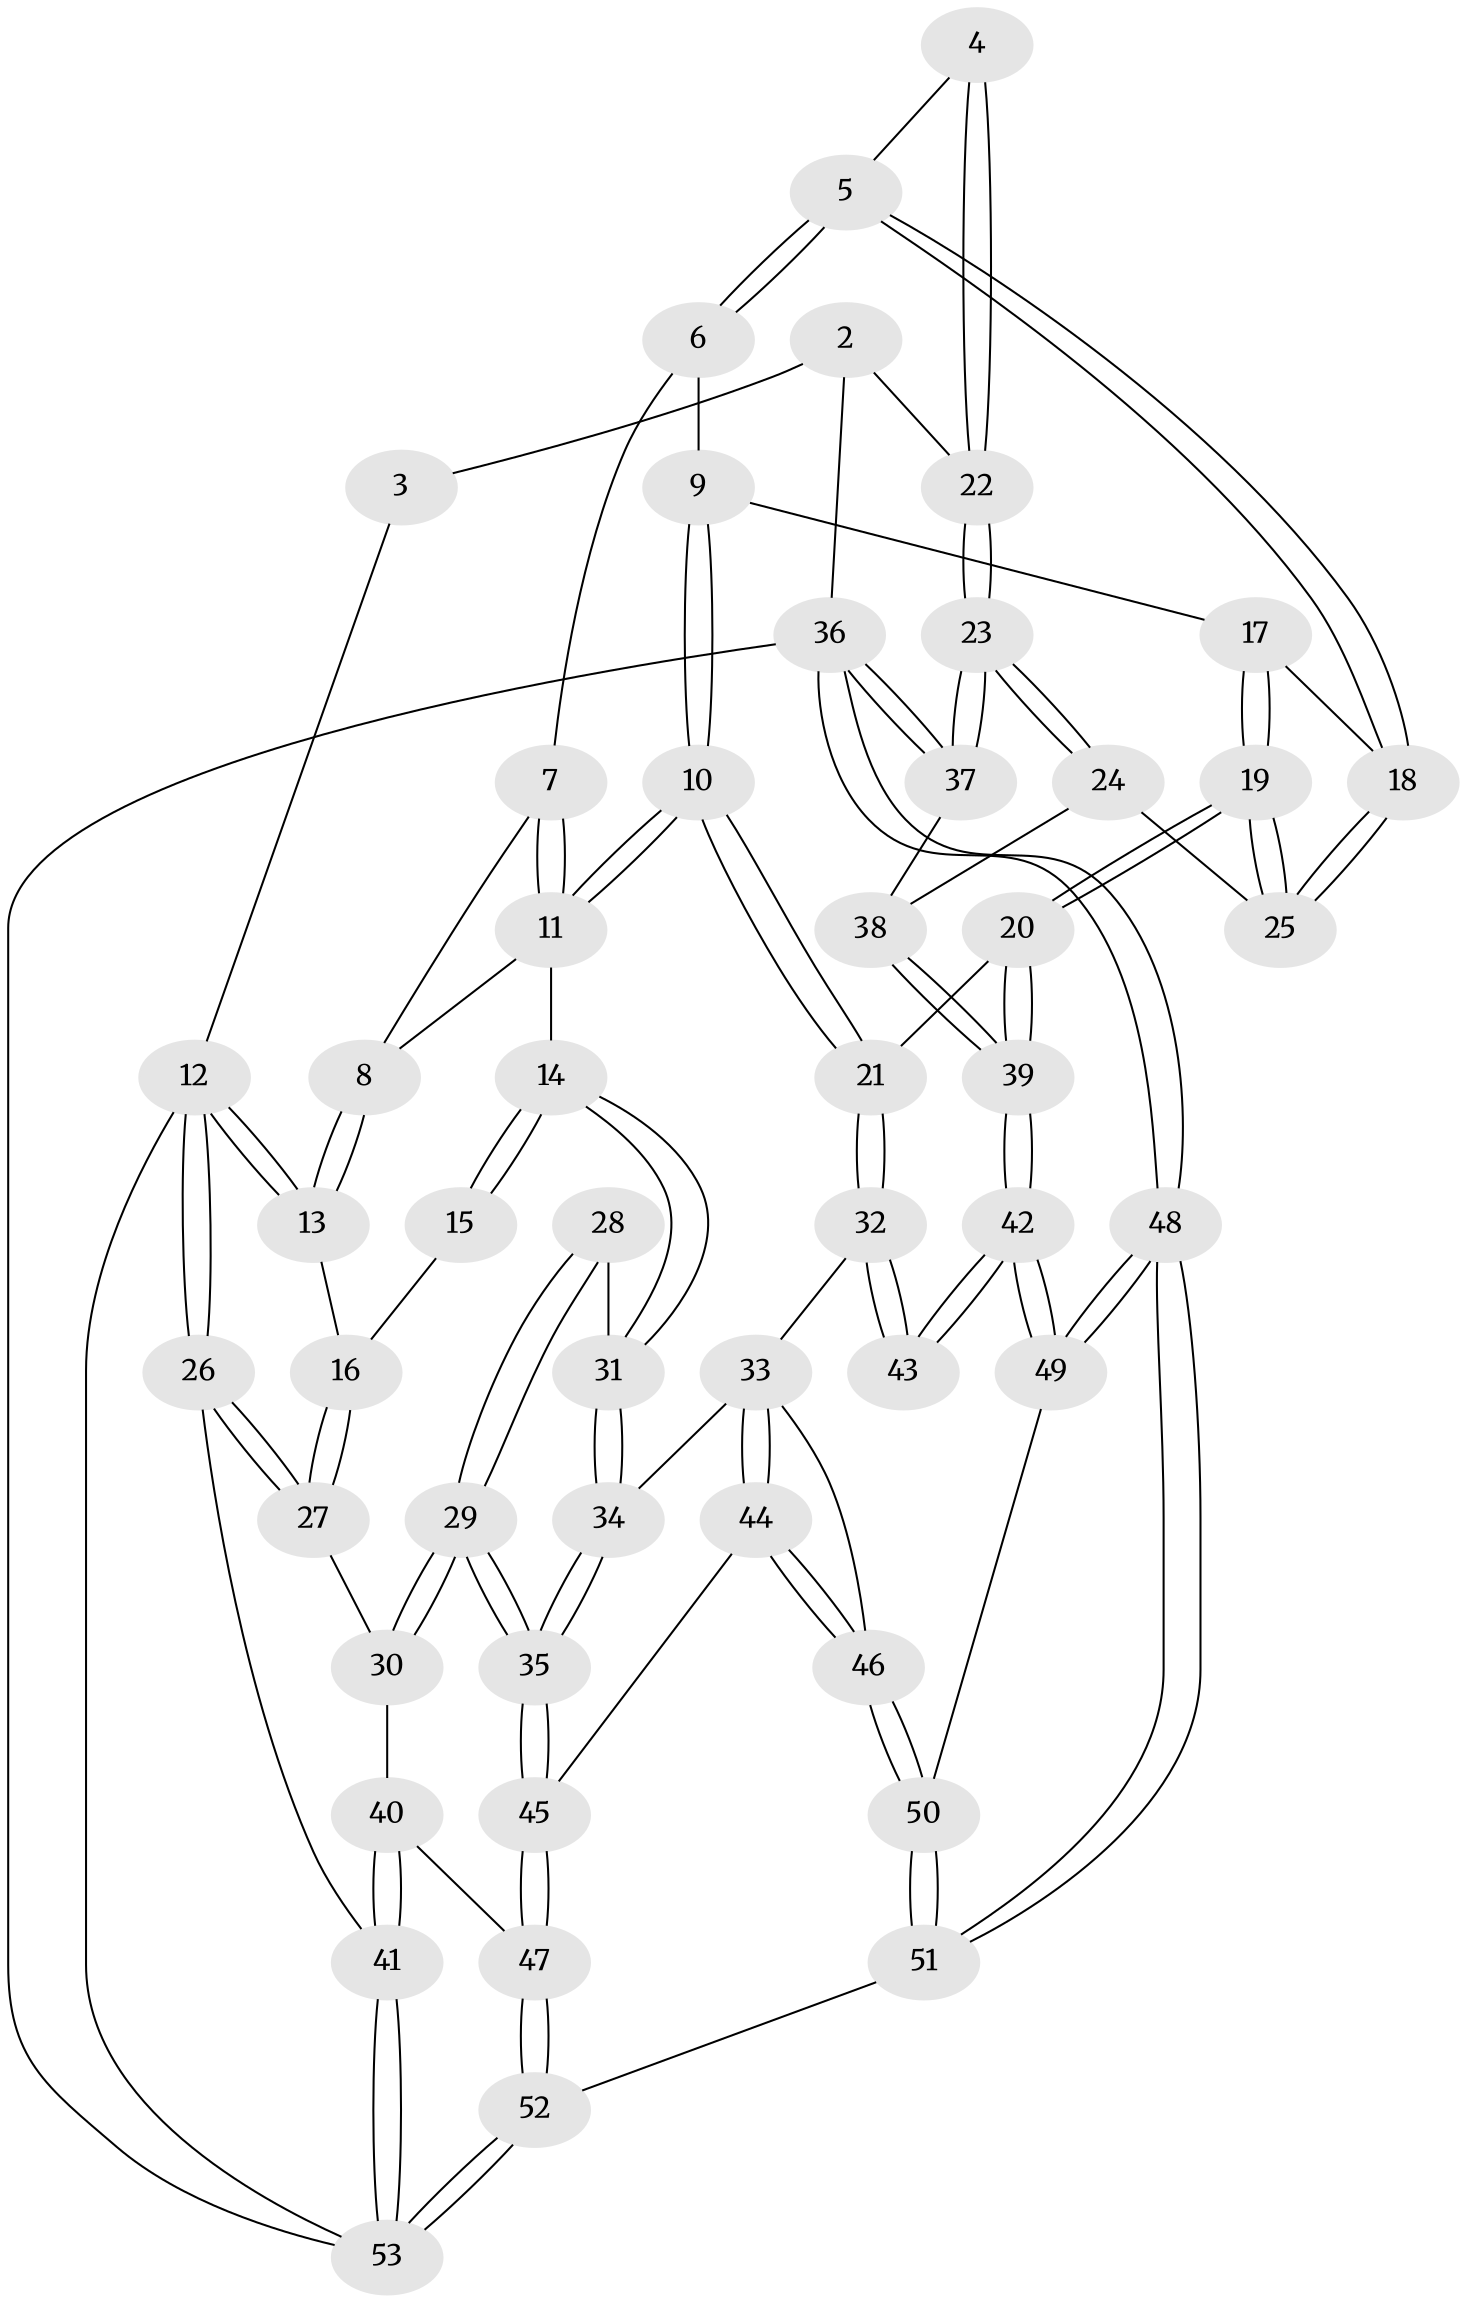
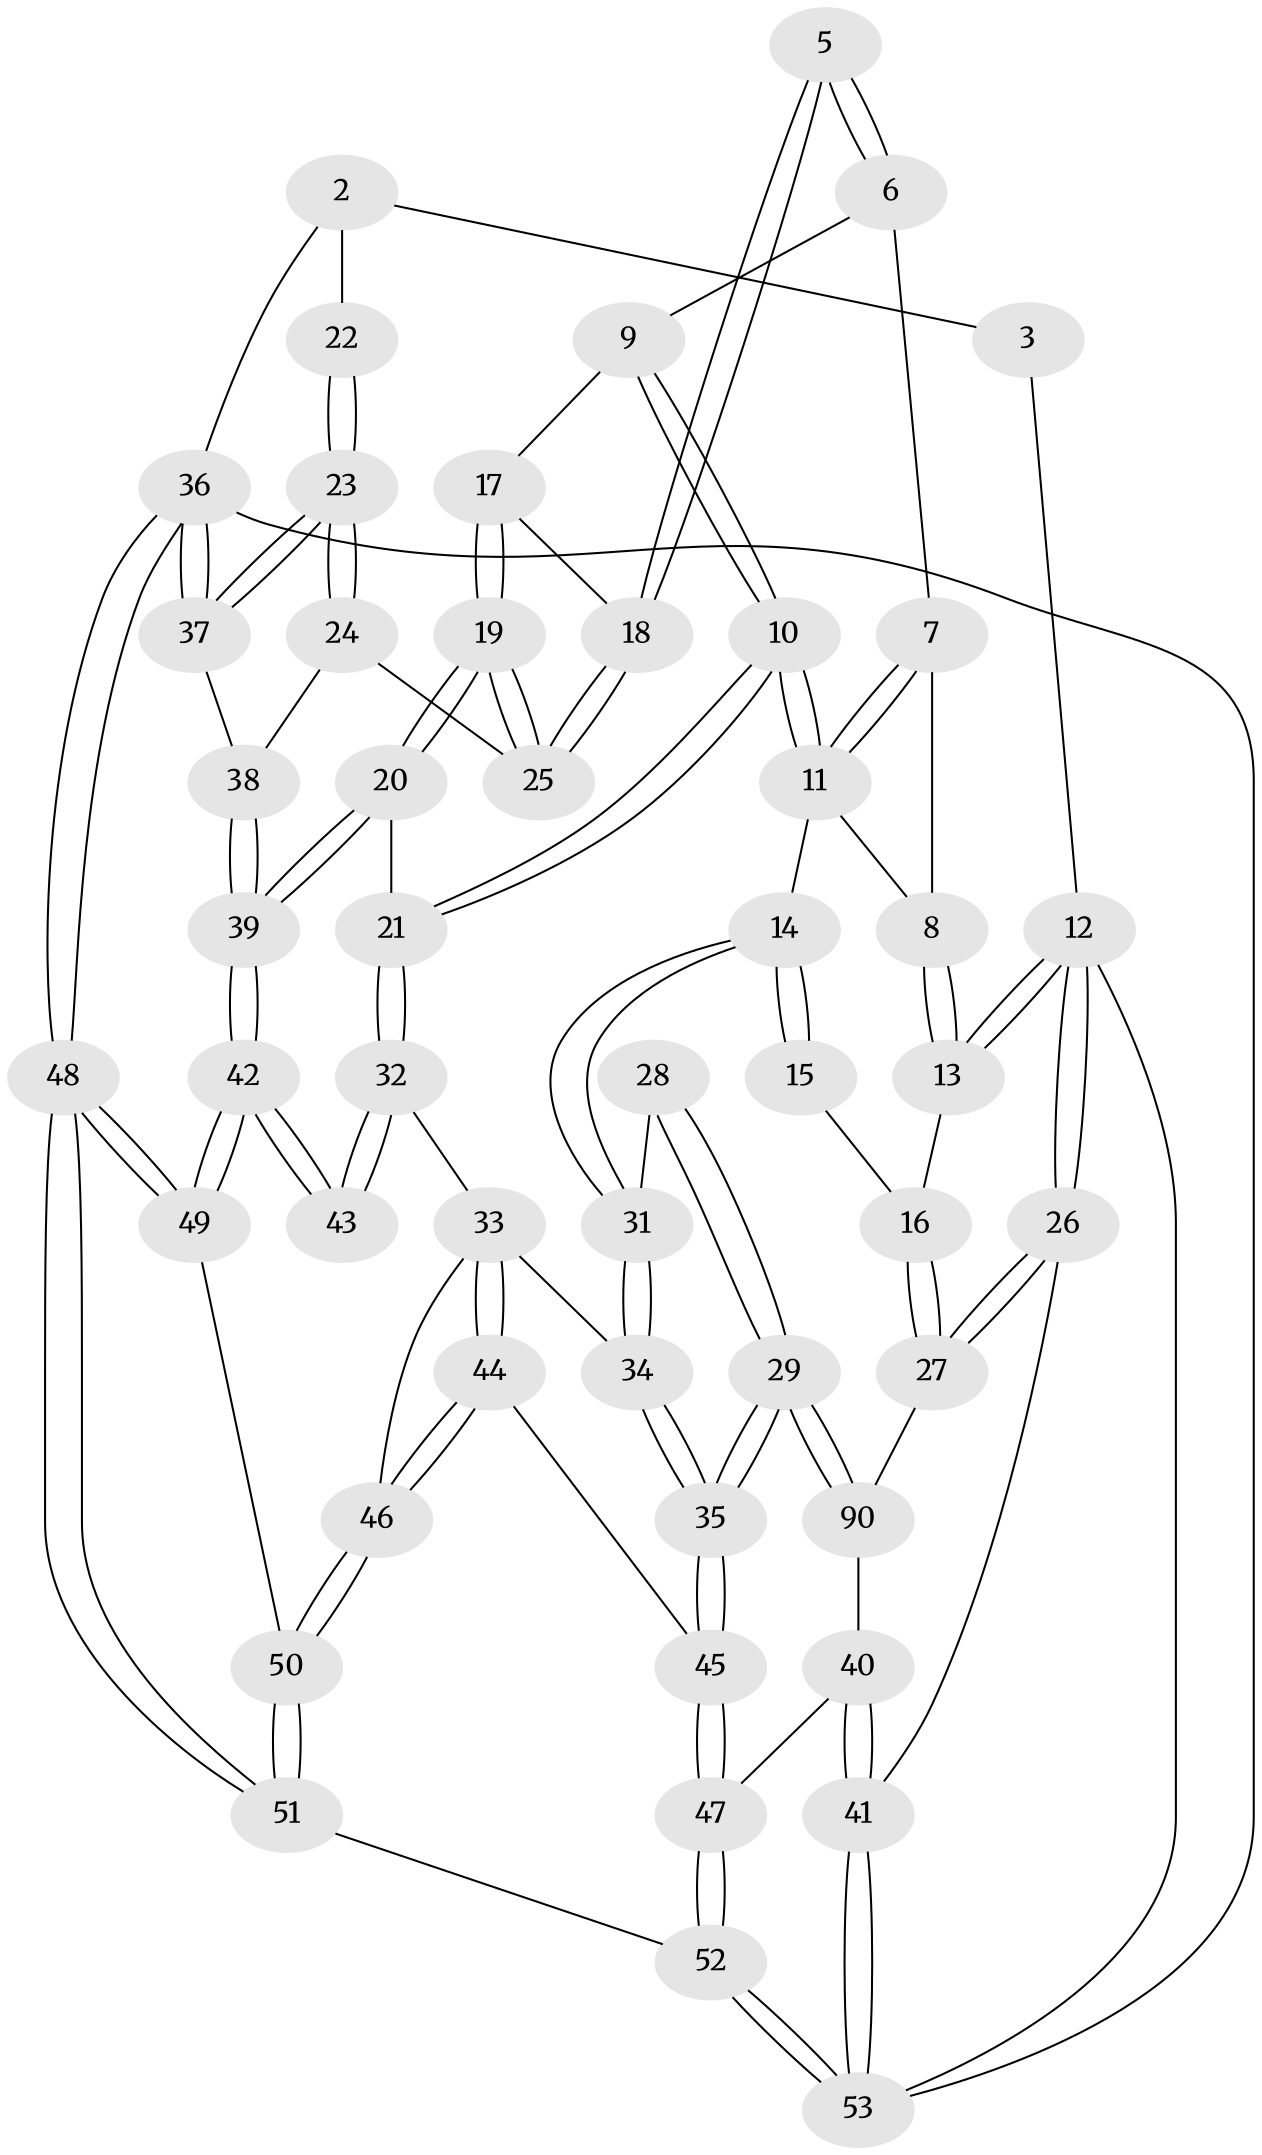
node "4": removed
node "30": label "30" -> "90"
